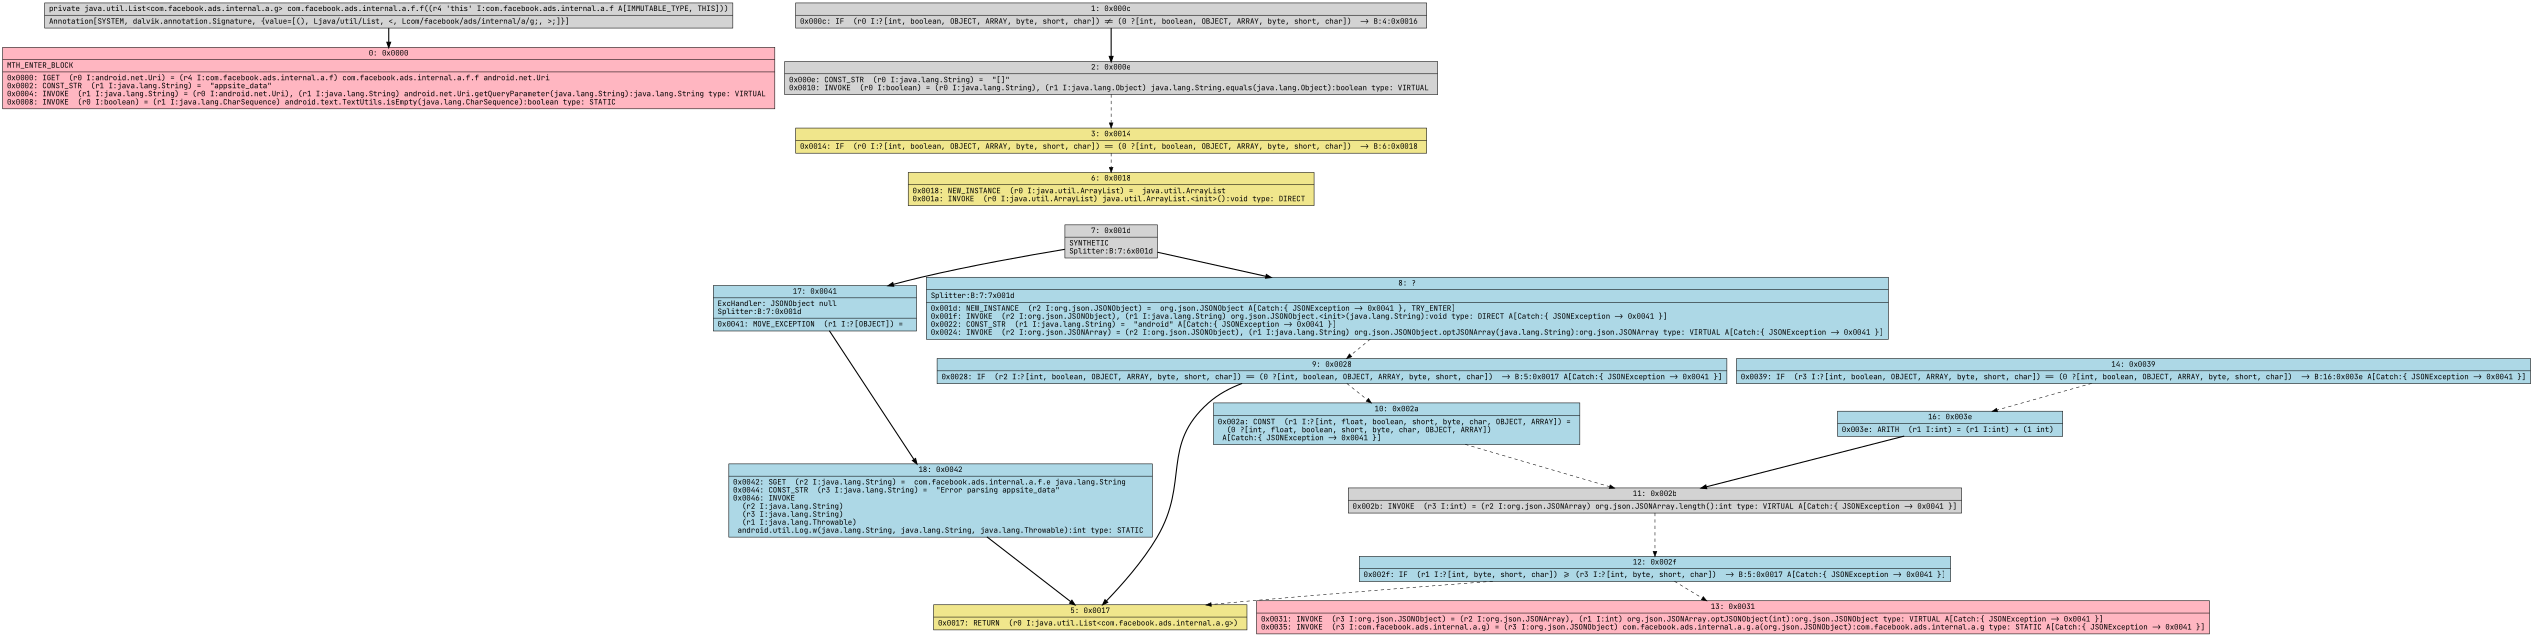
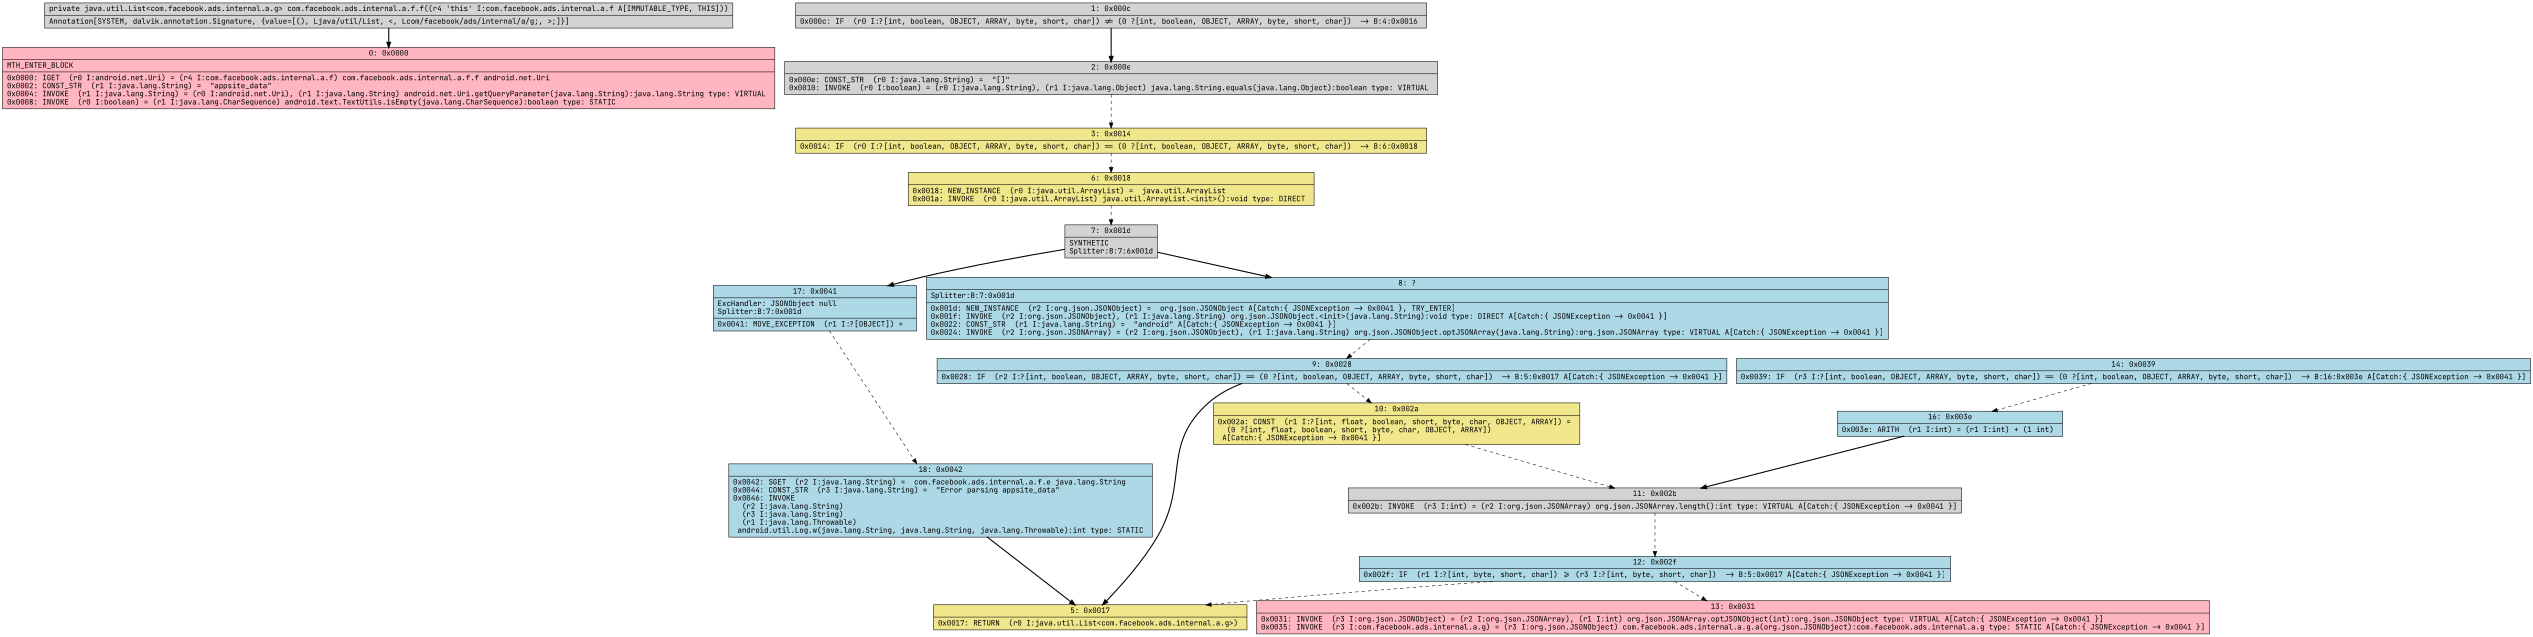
edge "6: 0x0018" -> "7: 0x001d": added
node "8: ?": text "Splitter:B:7:7x001d" -> "Splitter:B:7:0x001d"
edge "17: 0x0041" -> "18: 0x0042": style bold -> dashed
node "10: 0x002a": fillcolor lightblue -> khaki
